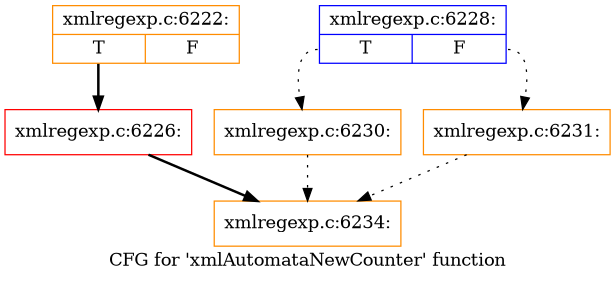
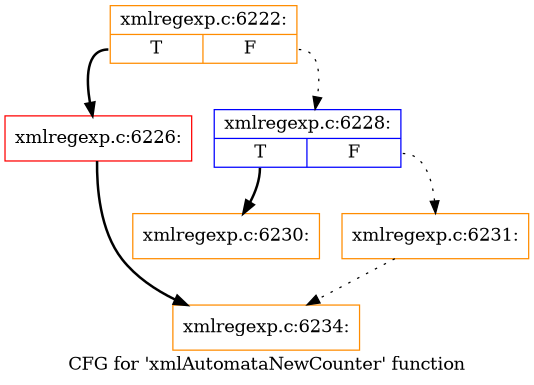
edge "xmlregexp.c:6228:" -> "xmlregexp.c:6230:": style dotted -> bold
edge "xmlregexp.c:6222:" -> "xmlregexp.c:6228:": added
edge "xmlregexp.c:6230:" -> "xmlregexp.c:6234:": removed
